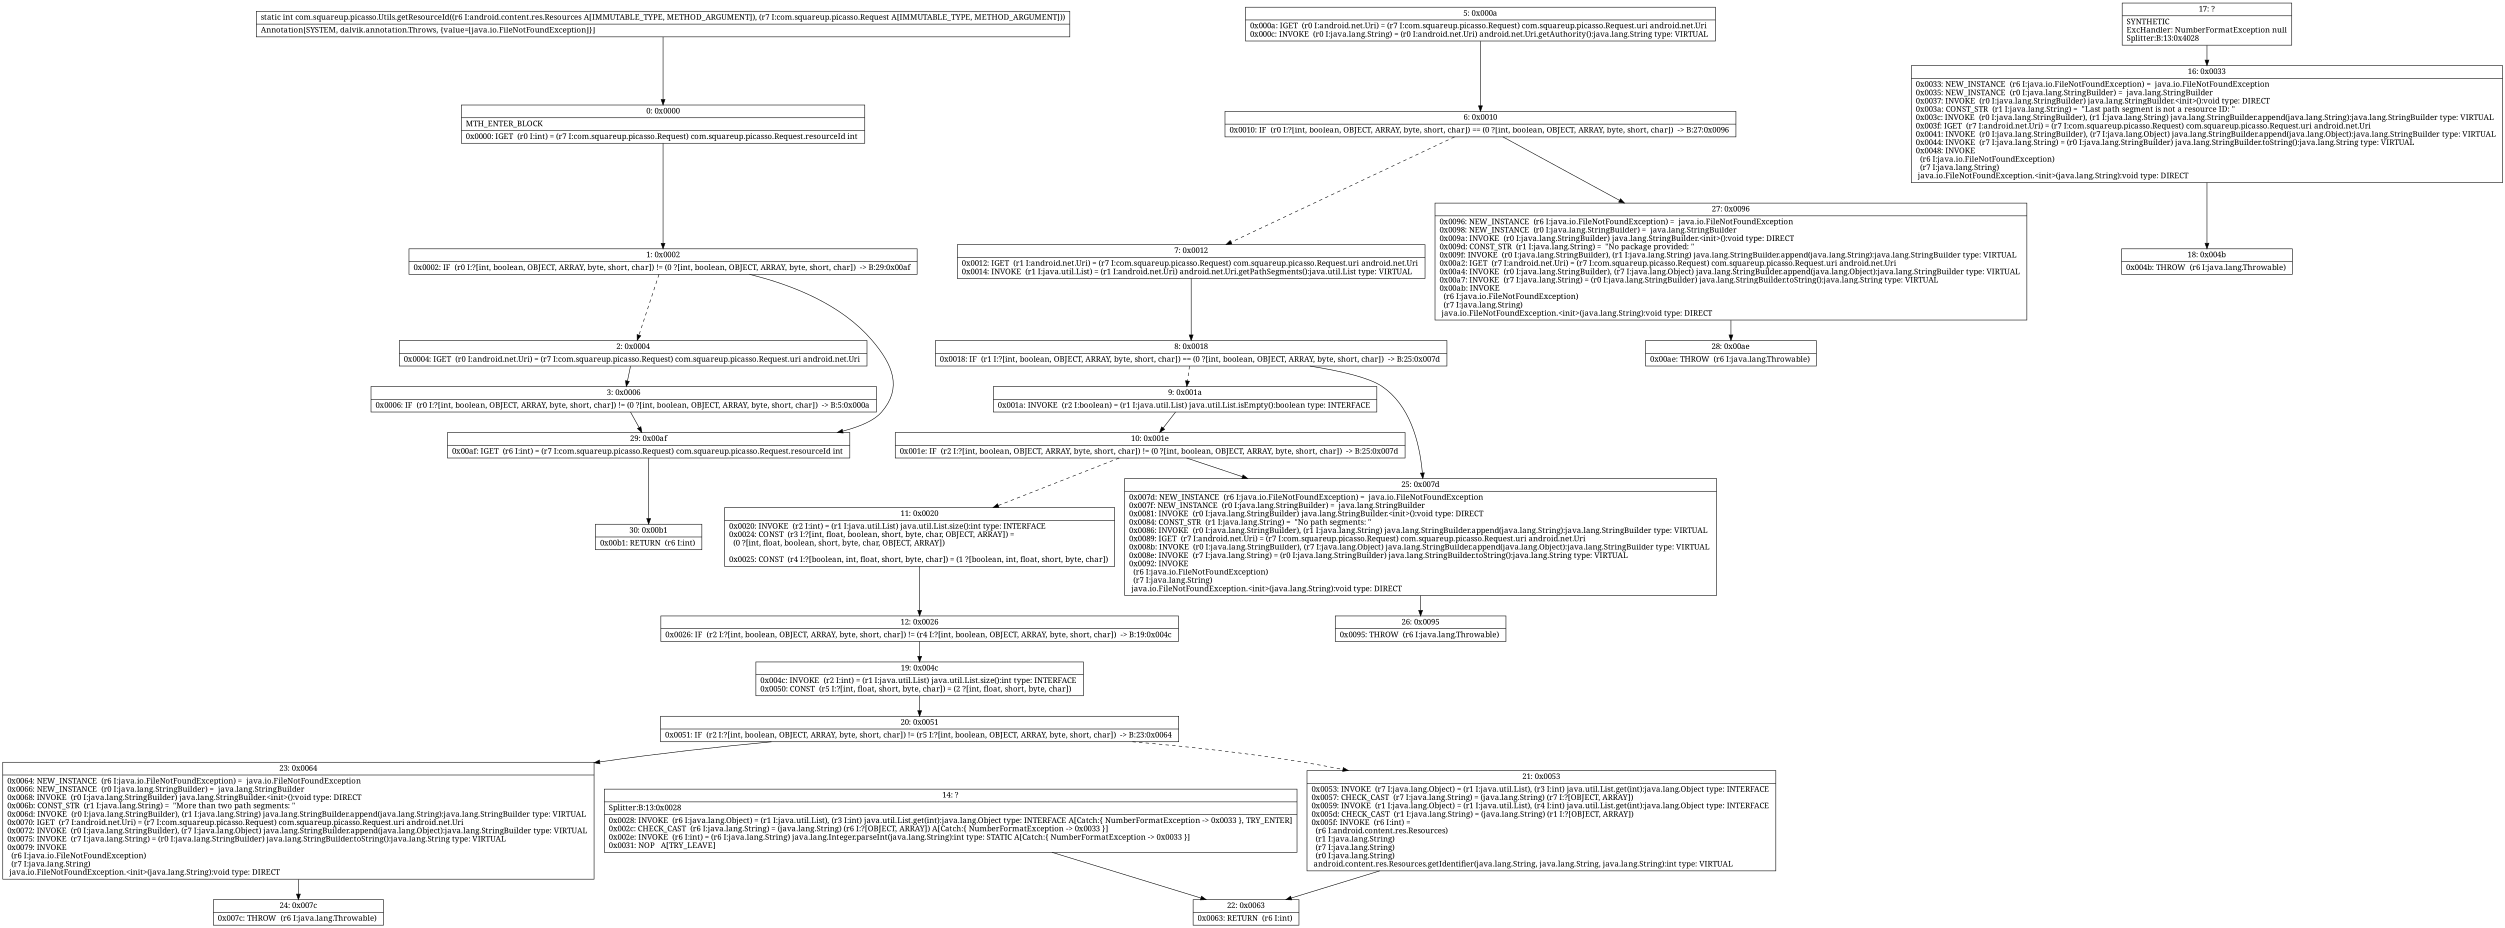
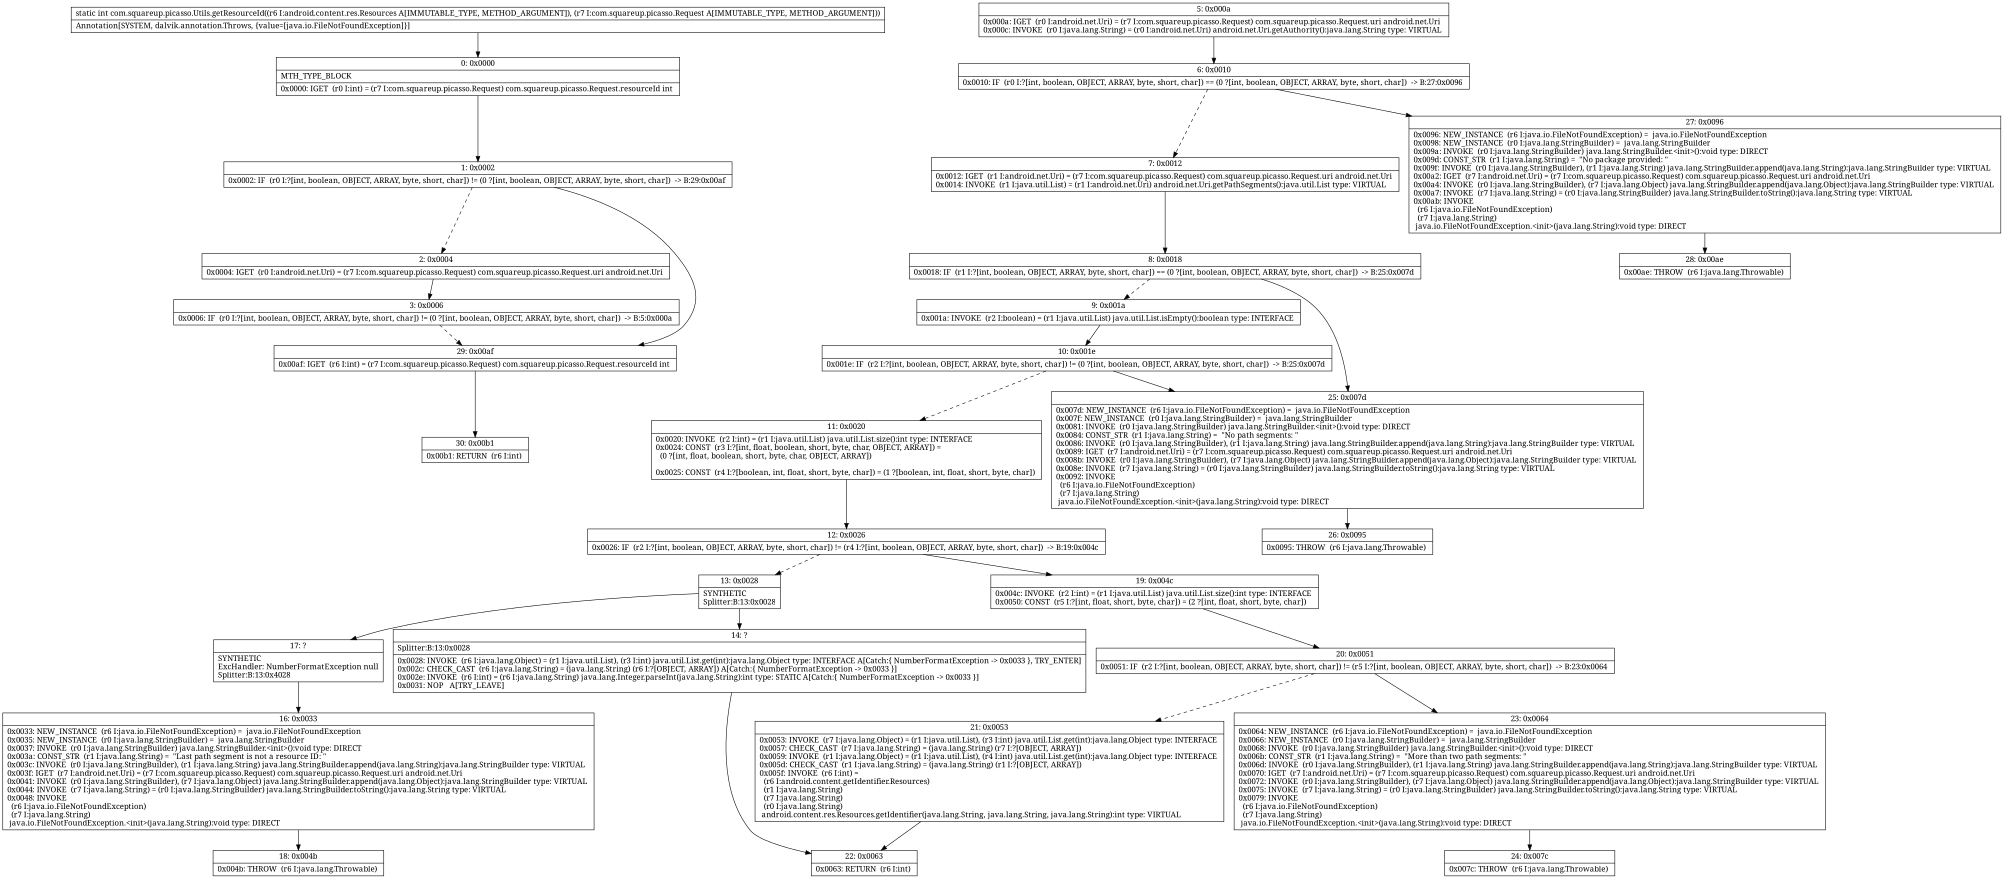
node "0: 0x0000": text "MTH_ENTER_BLOCK" -> "MTH_TYPE_BLOCK"
edge "3: 0x0006" -> "29: 0x00af": style solid -> dashed
node "13: 0x0028": added
node "21: 0x0053": text "(r6 I:android.content.res.Resources)" -> "(r6 I:android.content.getIdentifier.Resources)"
